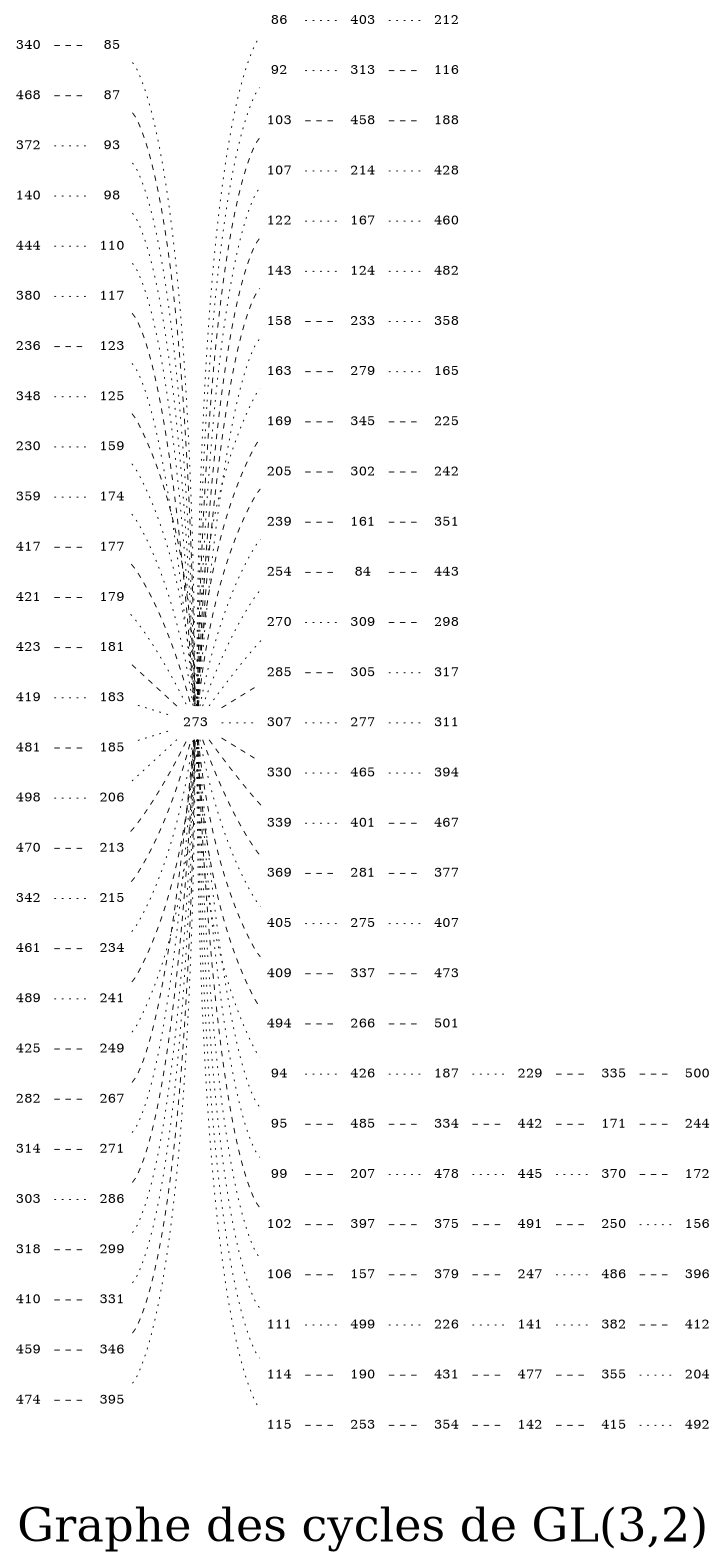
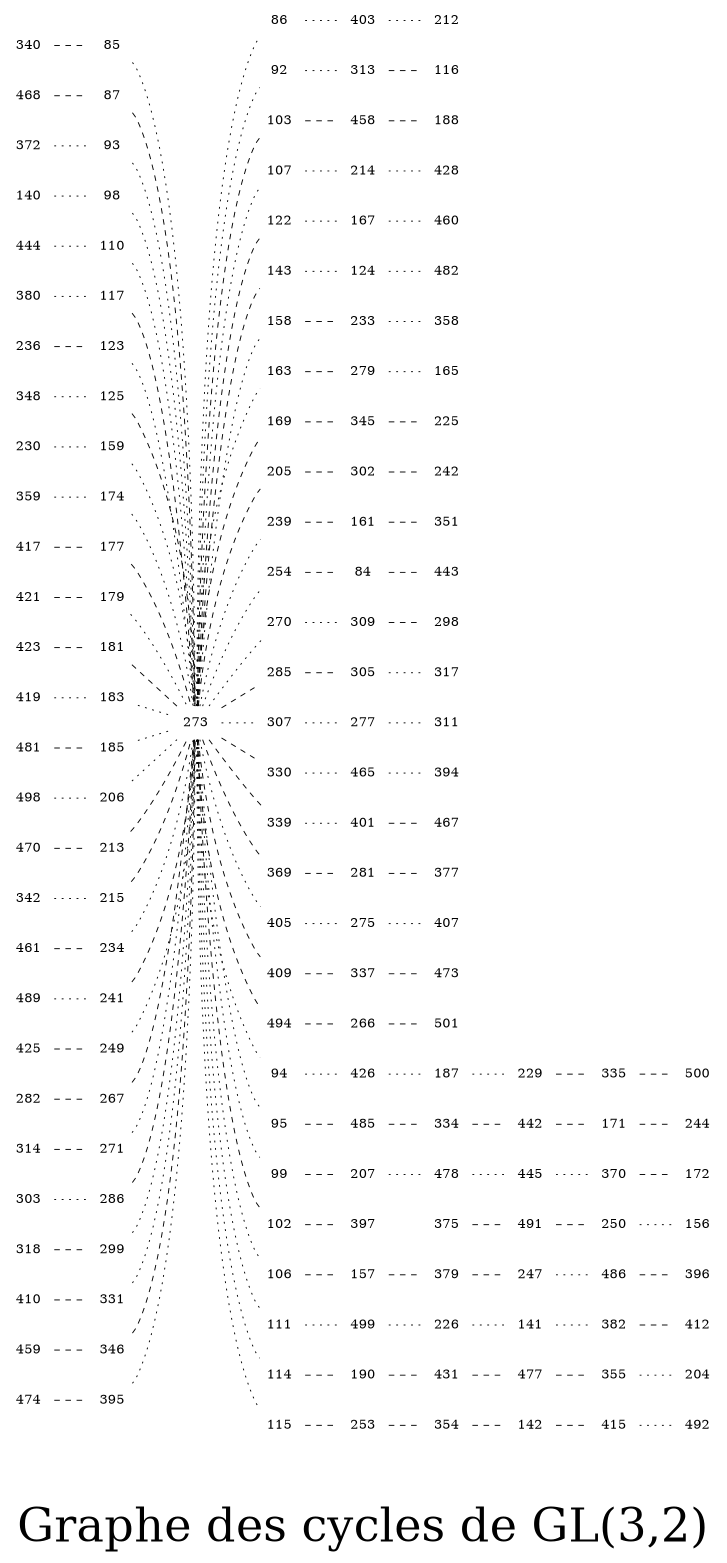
edge "397" -- "375": removed
